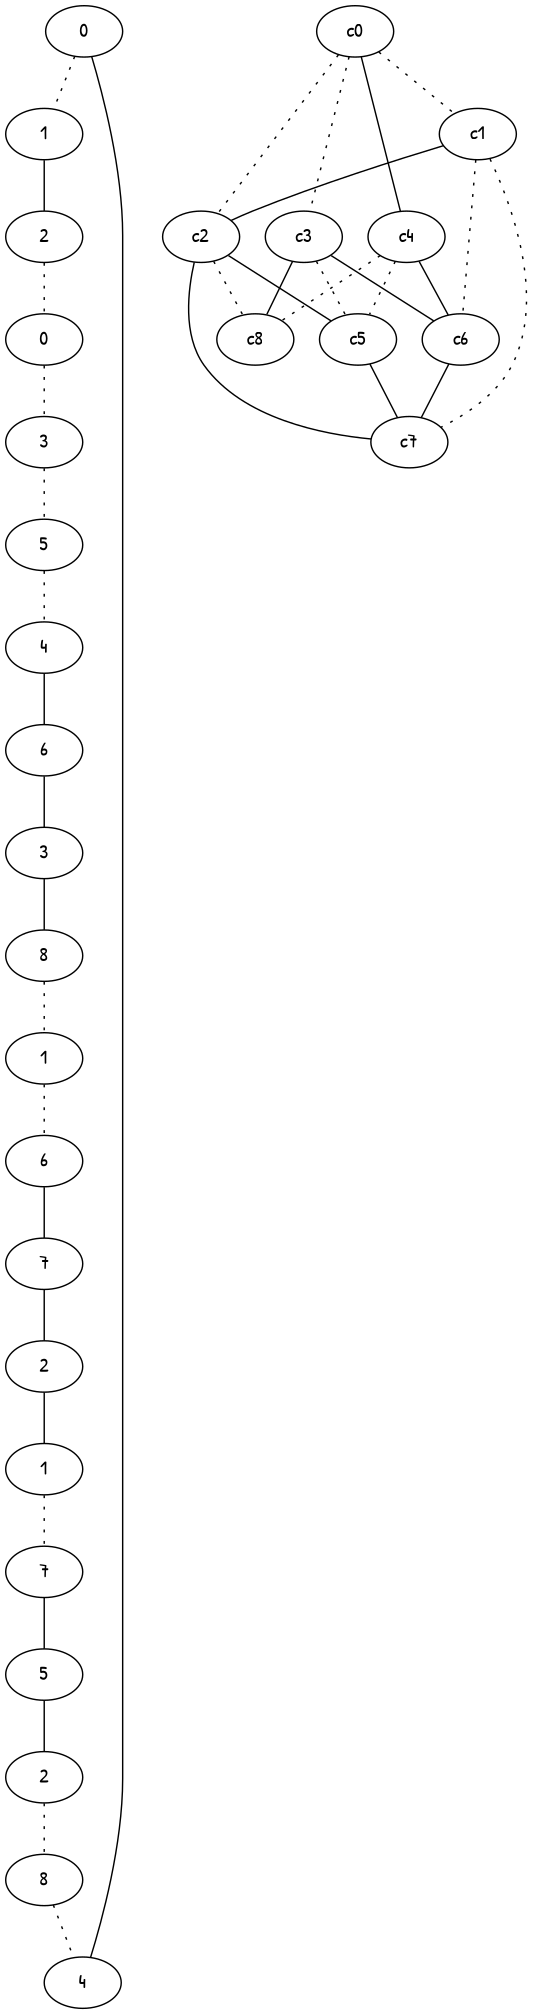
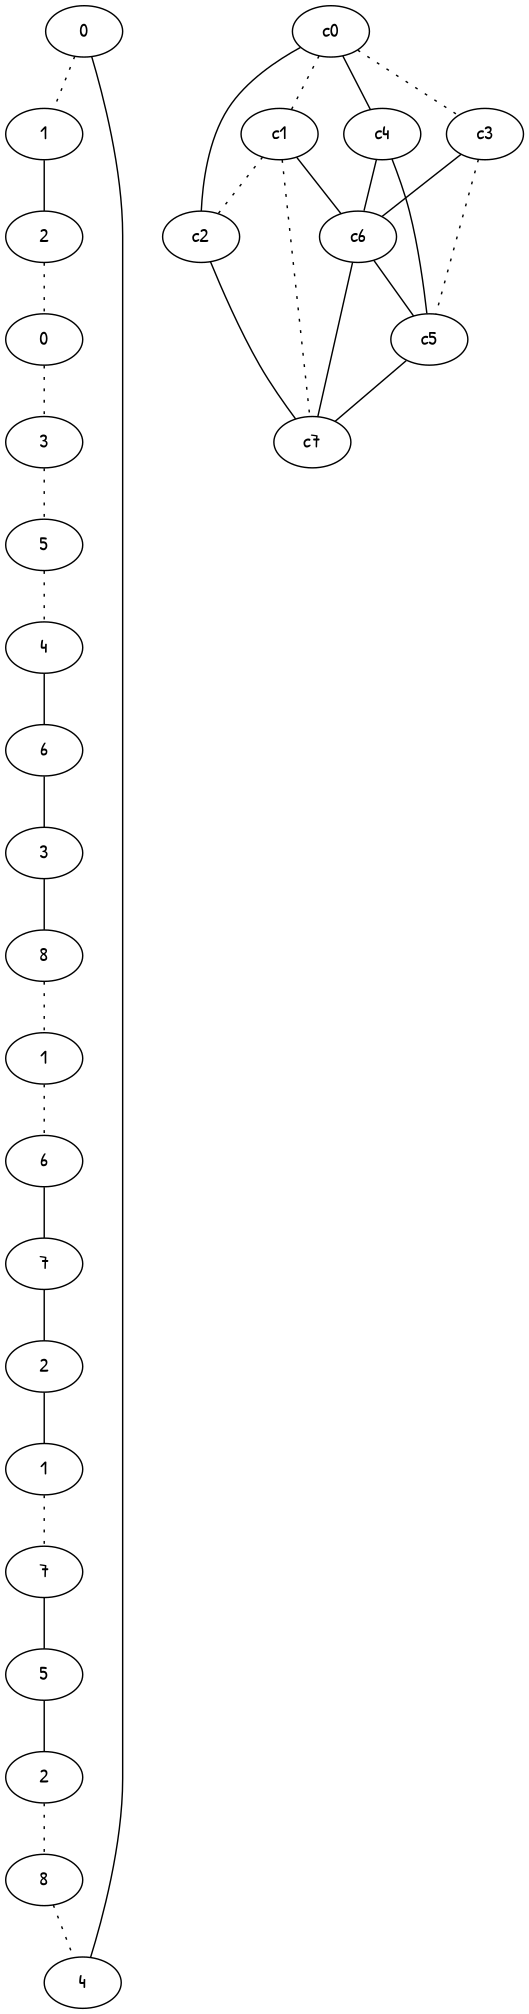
edge "c0" -- "c2": style dotted -> solid
edge "c1" -- "c2": style solid -> dotted
edge "c1" -- "c6": style dotted -> solid
edge "c4" -- "c5": style dotted -> solid
edge "c2" -- "c5": now "c6" -- "c5"
node "c8": removed
